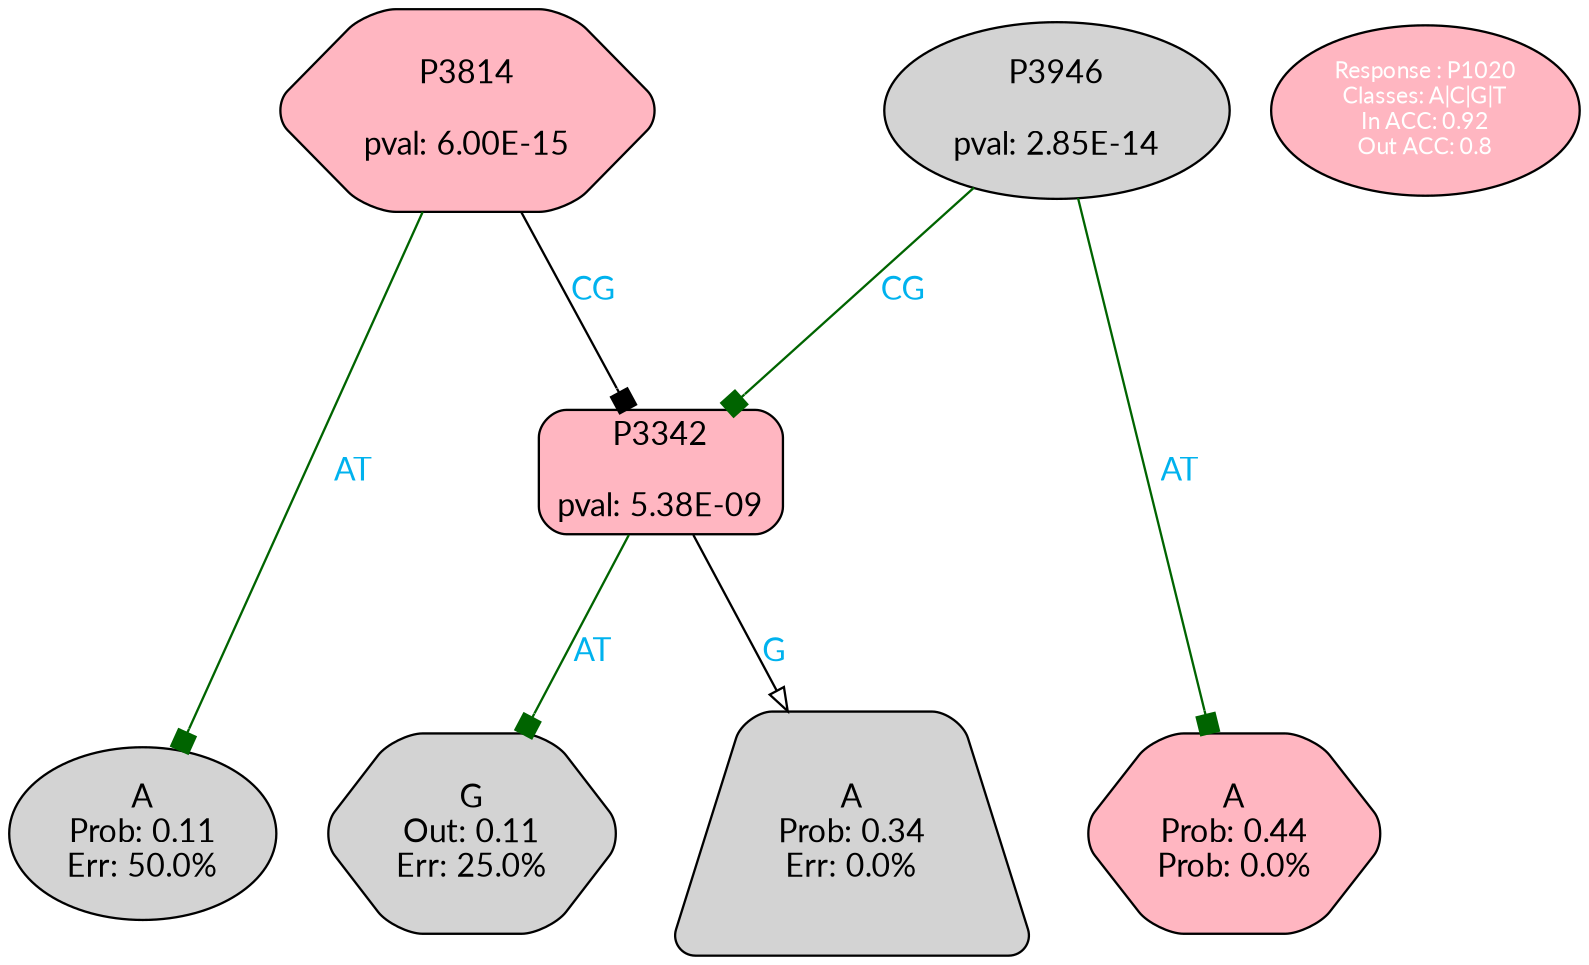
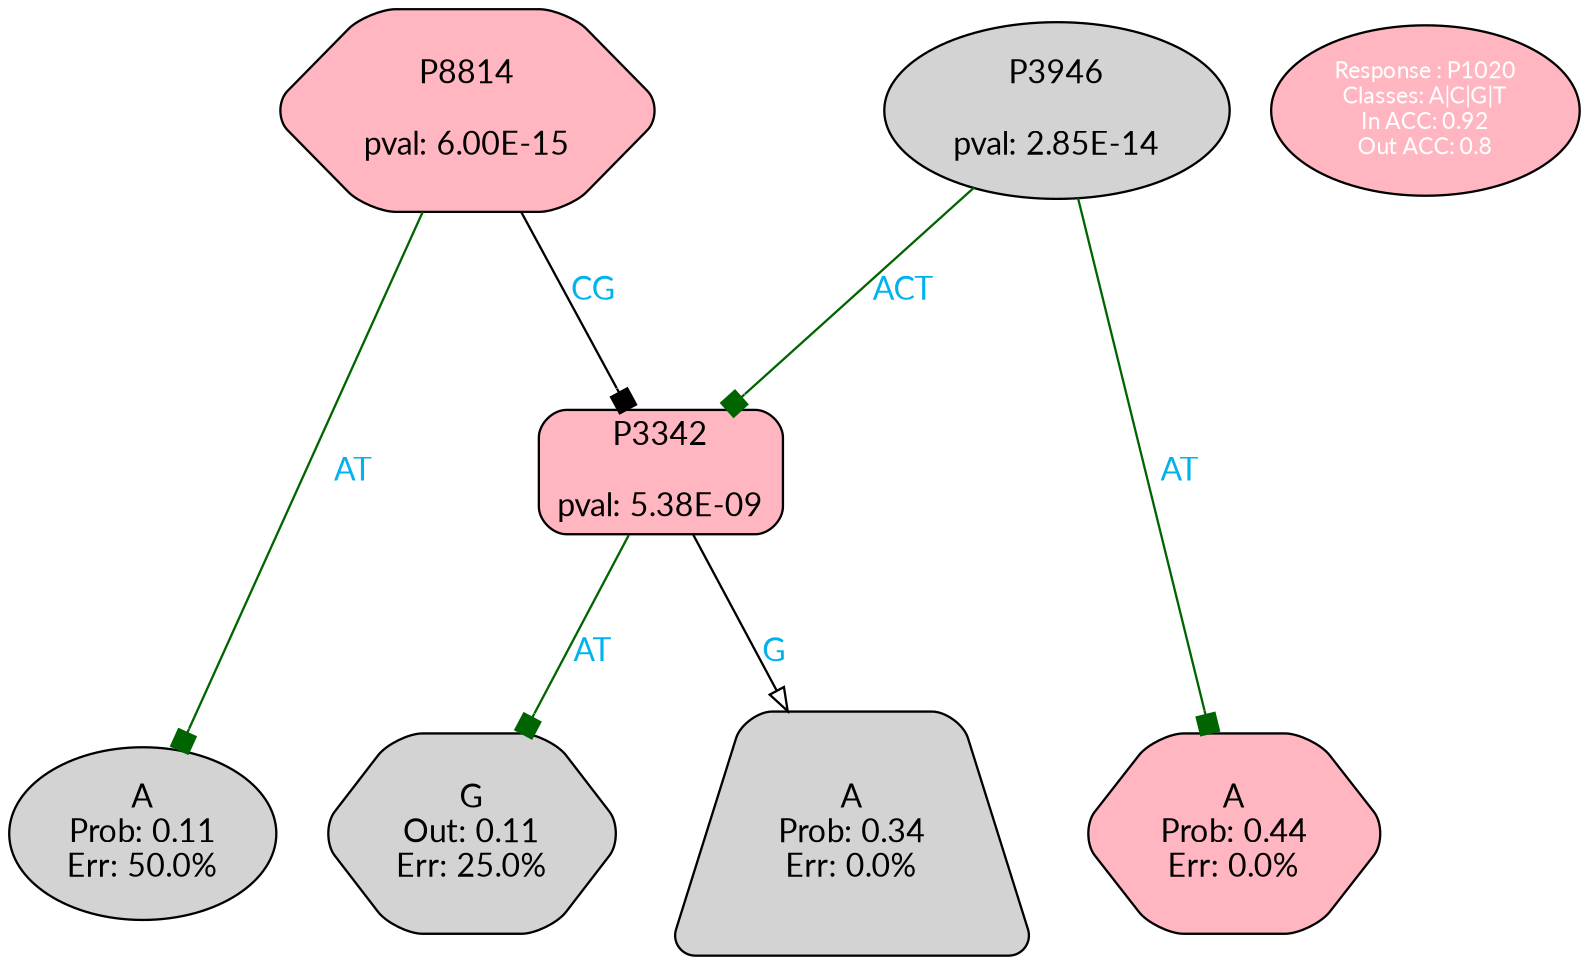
node "P3814 pval: 6.00E-15": label "P3814 pval: 6.00E-15" -> "P8814 pval: 6.00E-15"
edge "P3946 pval: 2.85E-14" -> "P3342 pval: 5.38E-09": label "CG" -> "ACT"
node "A Prob: 0.44 Prob: 0.0%": label "A Prob: 0.44 Prob: 0.0%" -> "A Prob: 0.44 Err: 0.0%"
